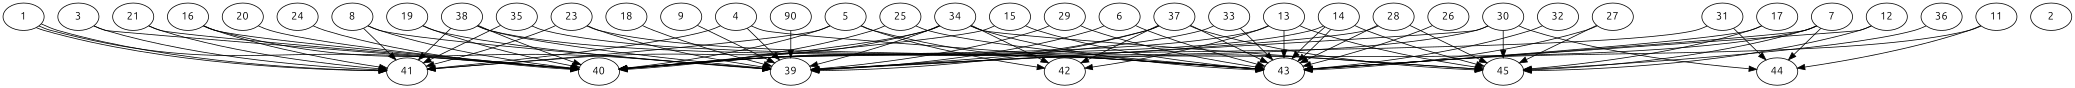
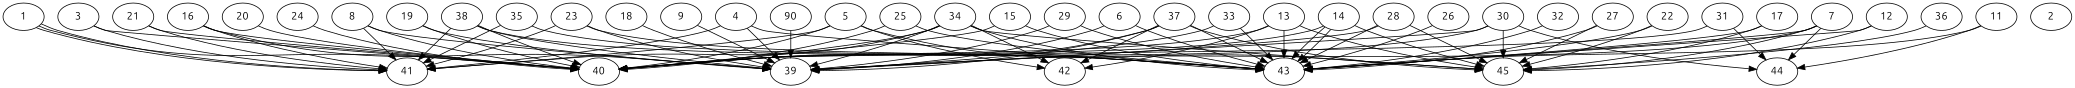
node "22": added
